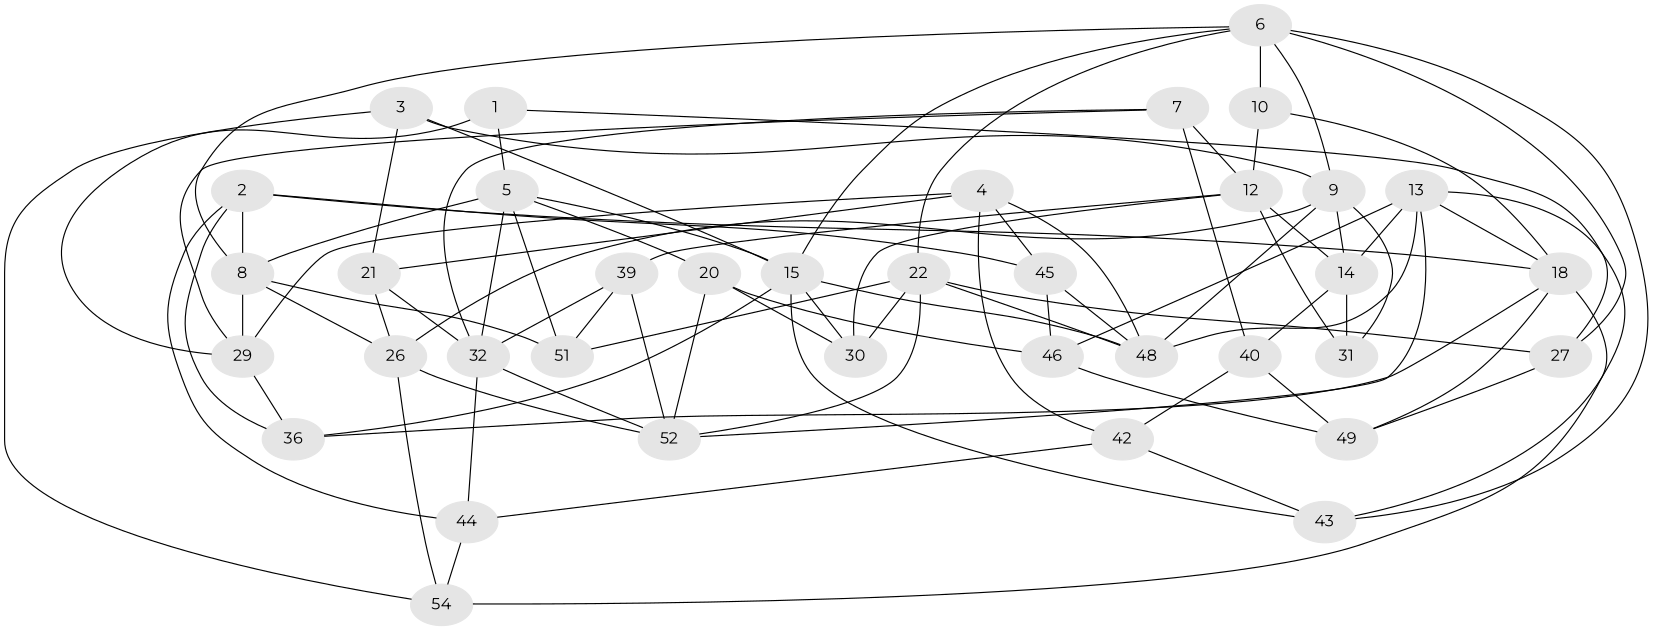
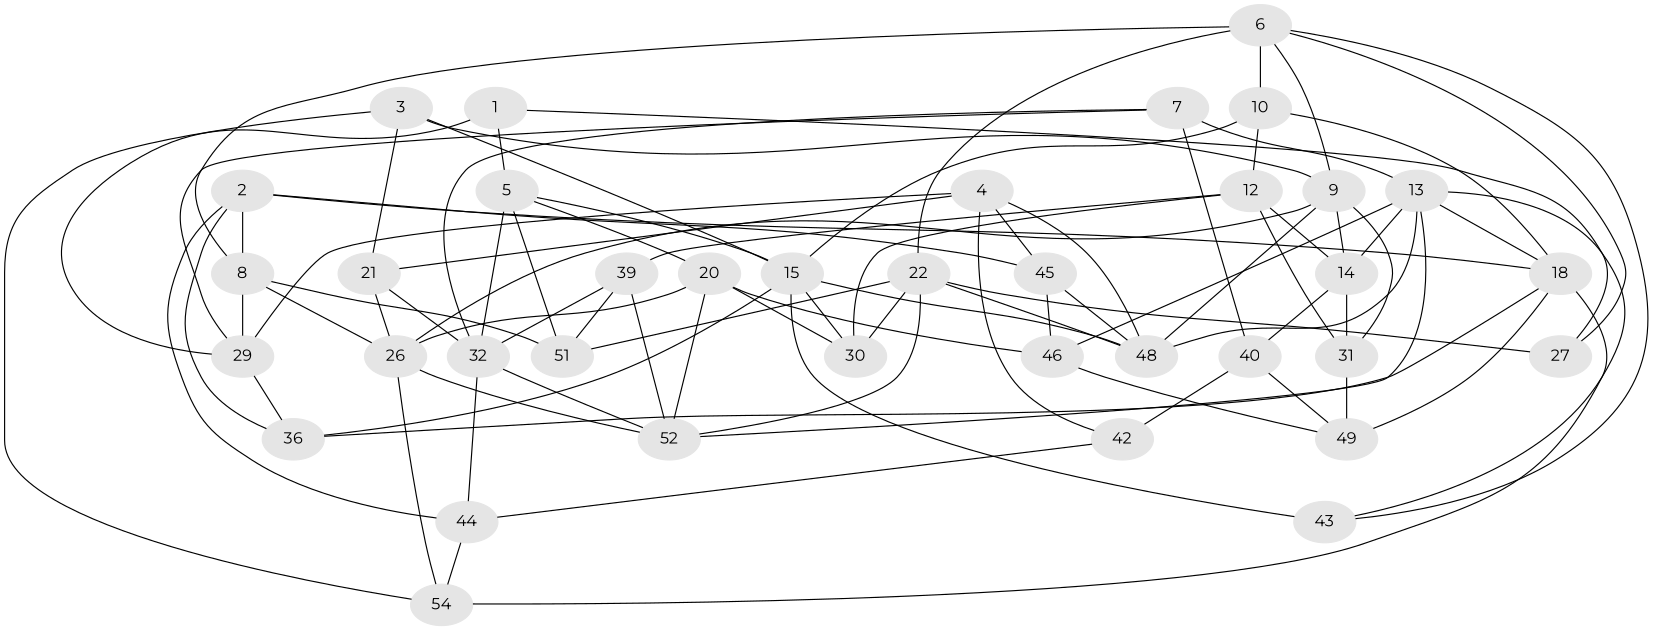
edge "6" -- "15": now "10" -- "15"
edge "7" -- "12": now "7" -- "13"
edge "5" -- "8": removed
edge "20" -- "26": added
edge "27" -- "49": now "31" -- "49"
edge "42" -- "43": removed
